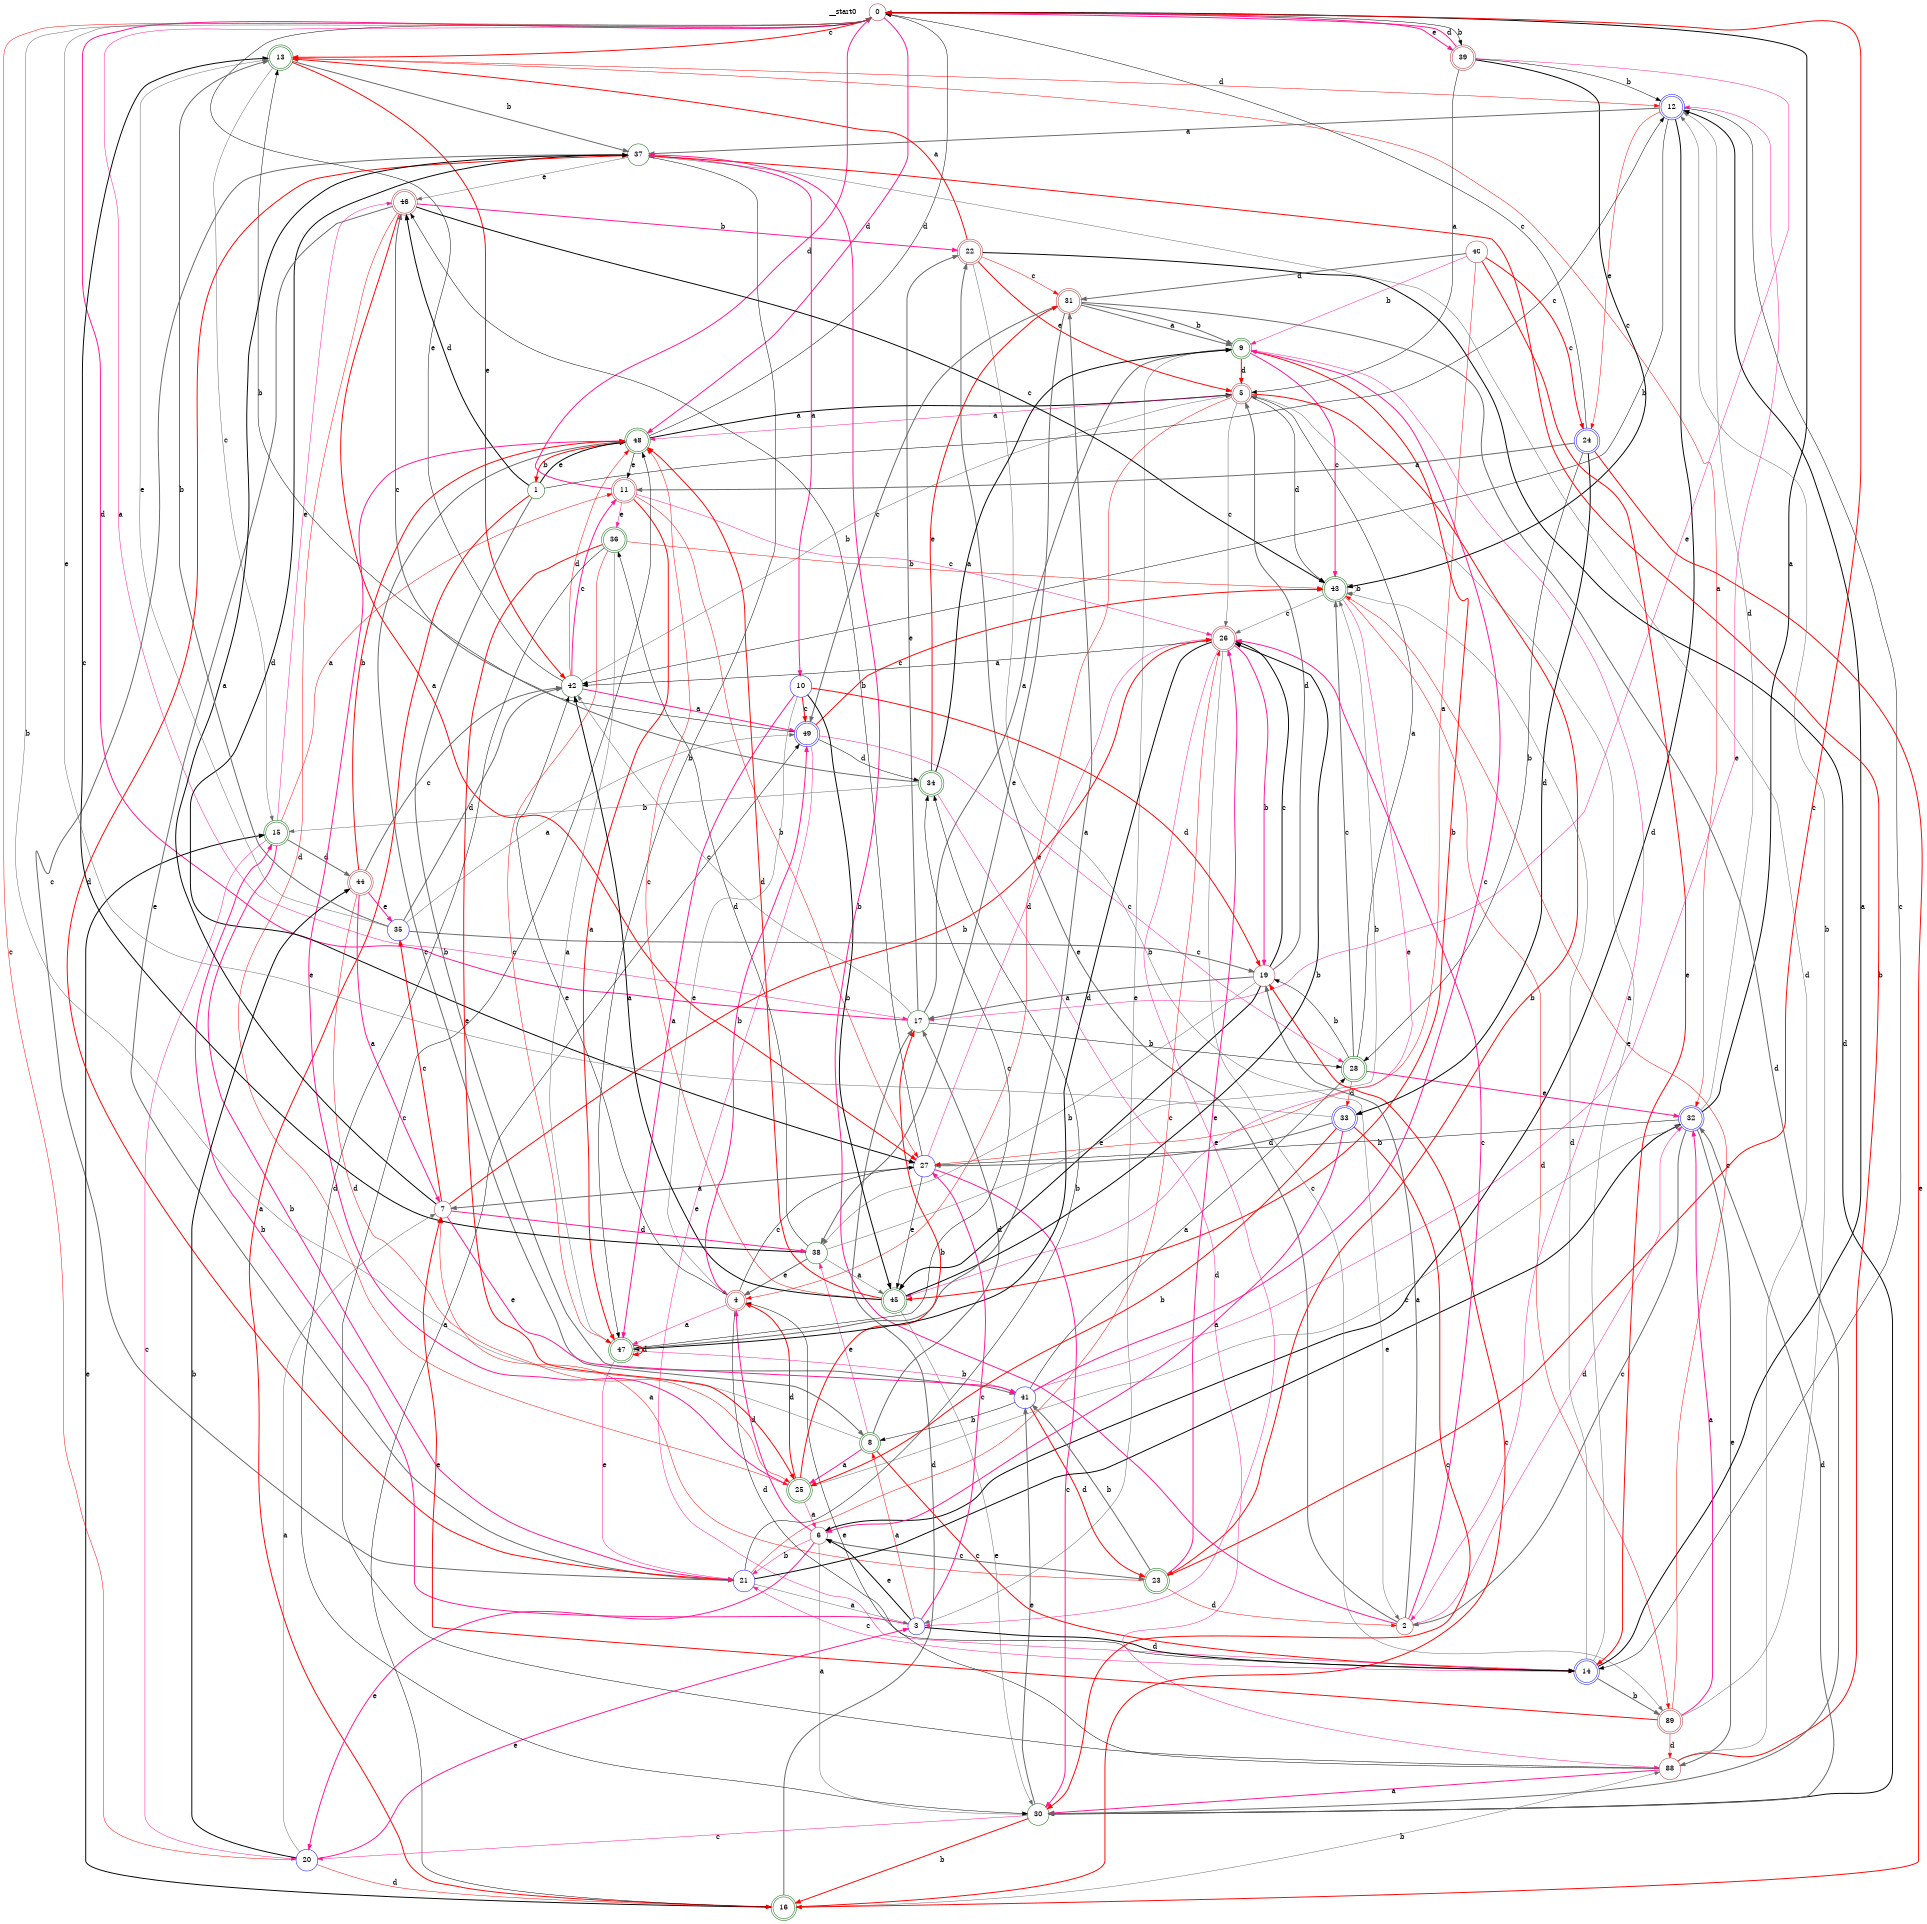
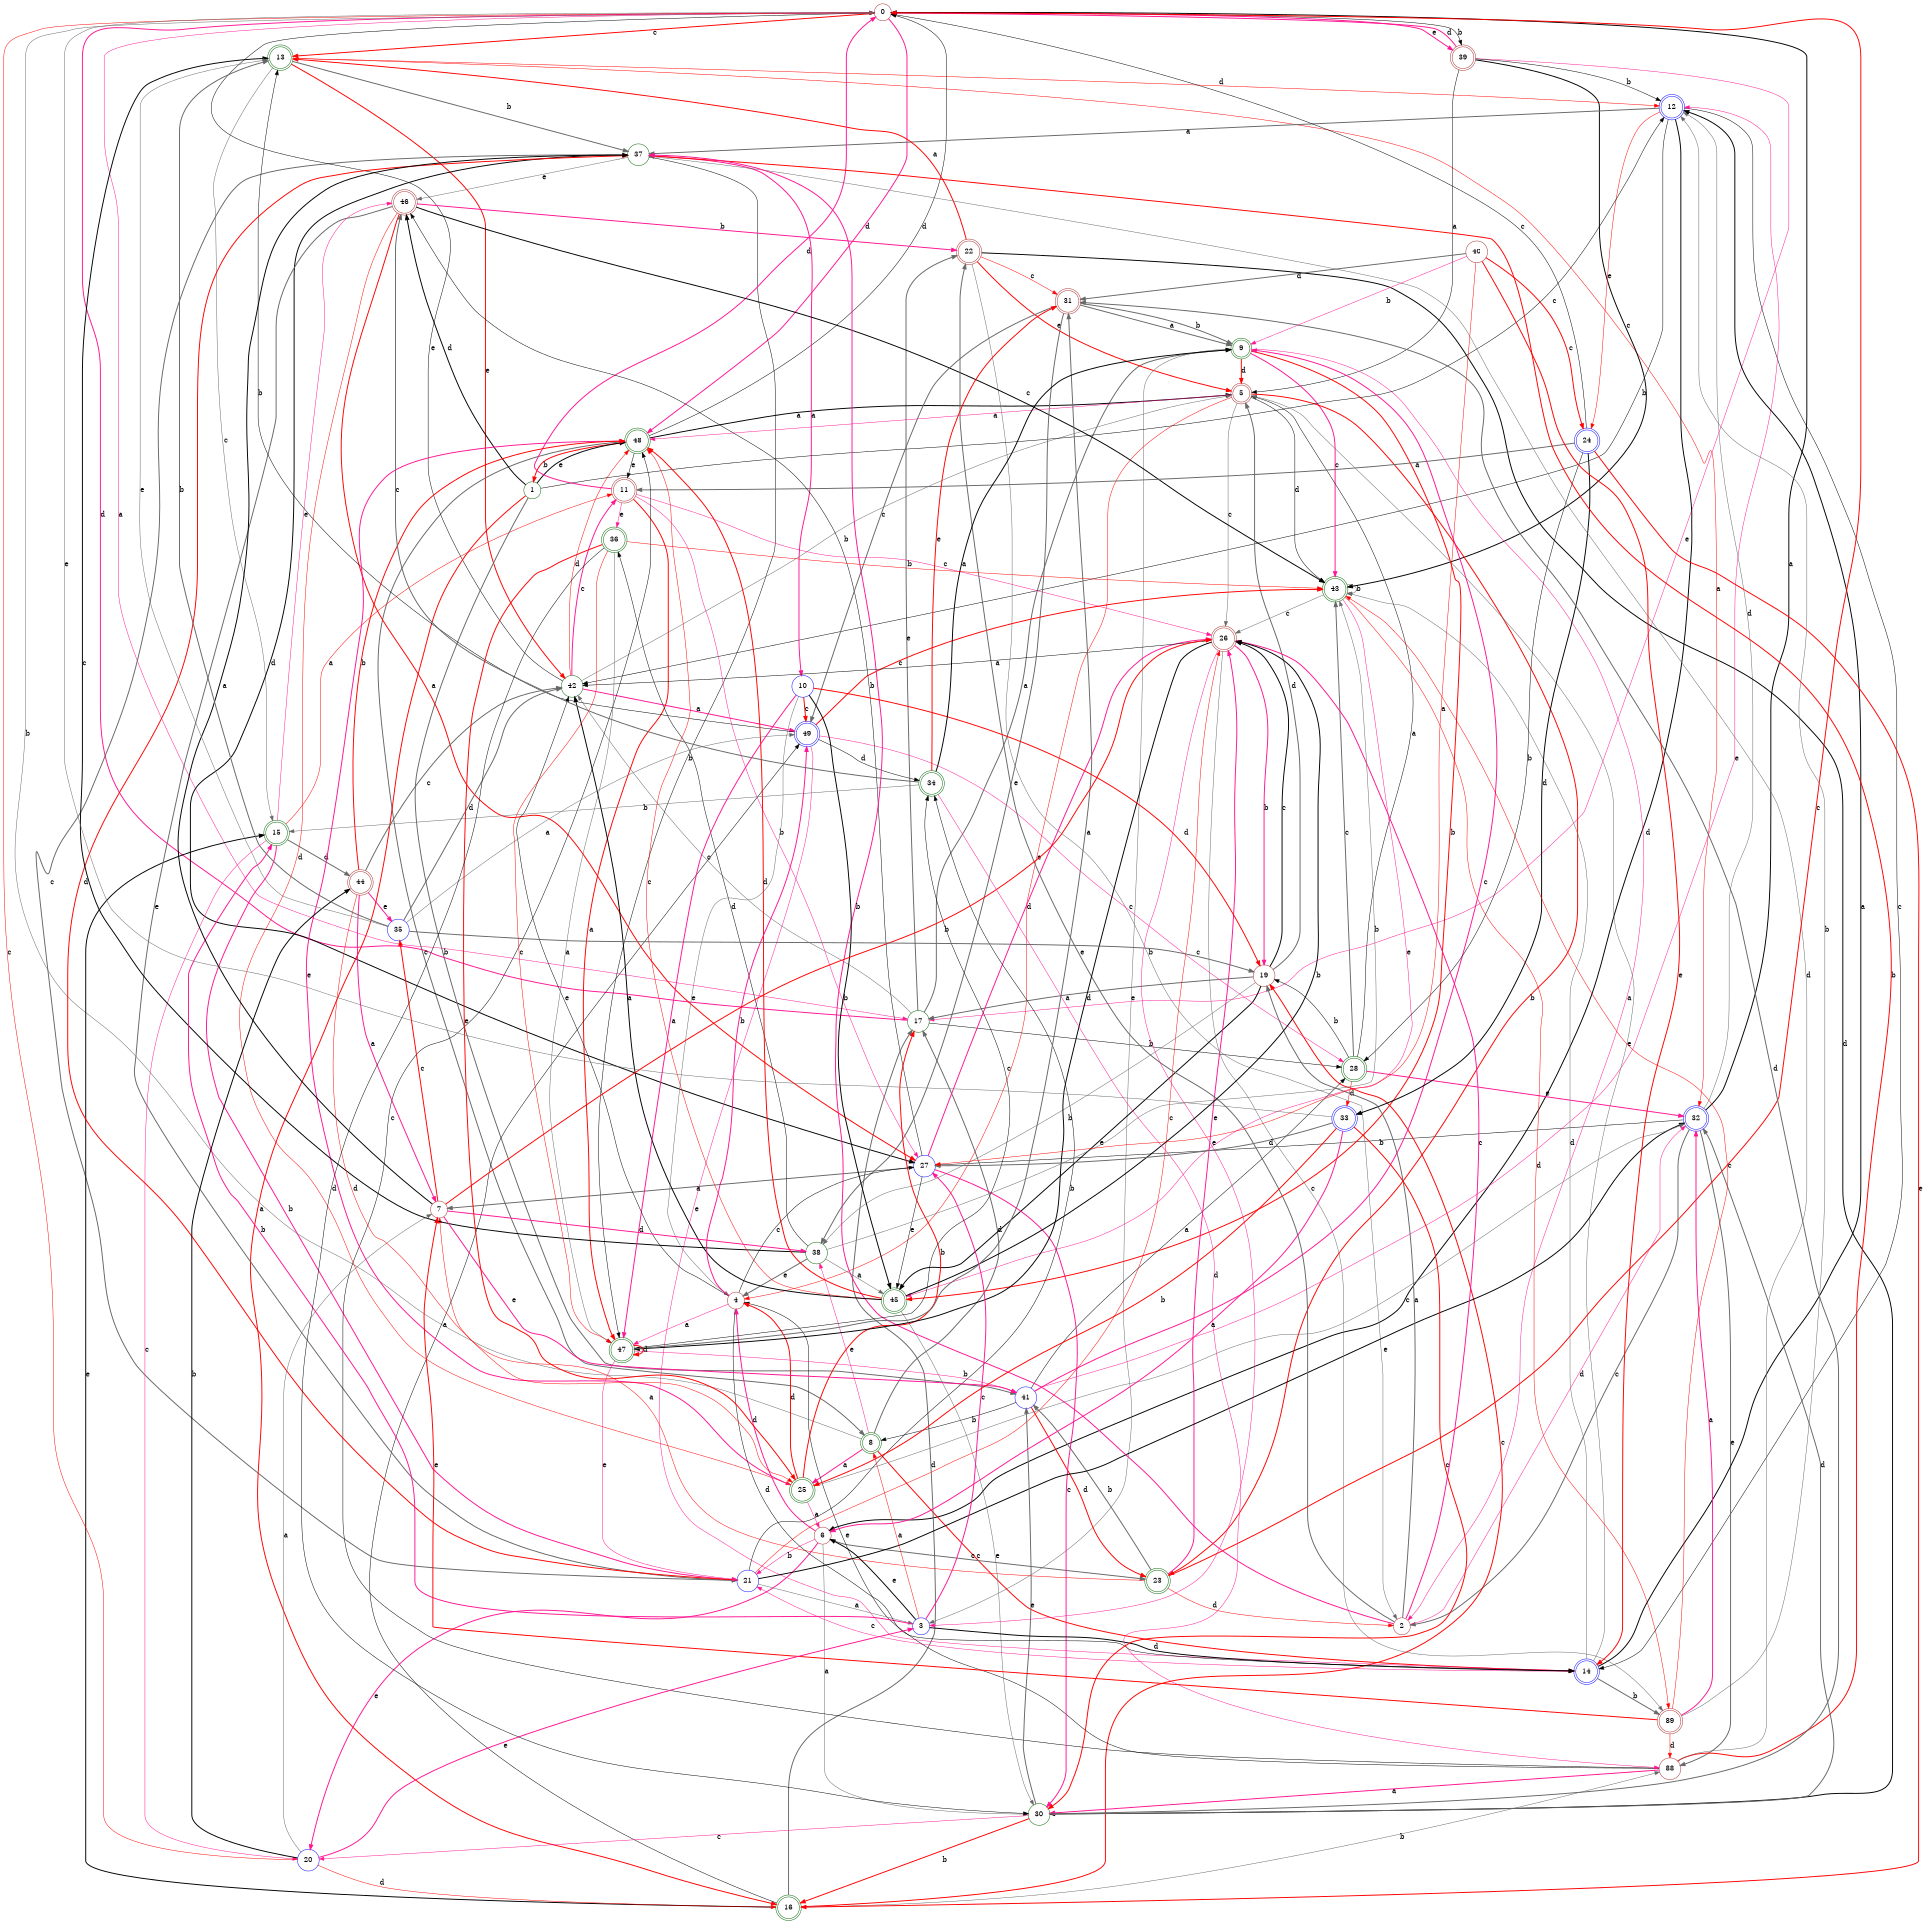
node "__start0": removed
edge "11" -> "27": color red -> deeppink
edge "27" -> "26": style solid -> bold
edge "31" -> "30": reversed
node "4": shape doublecircle -> circle
